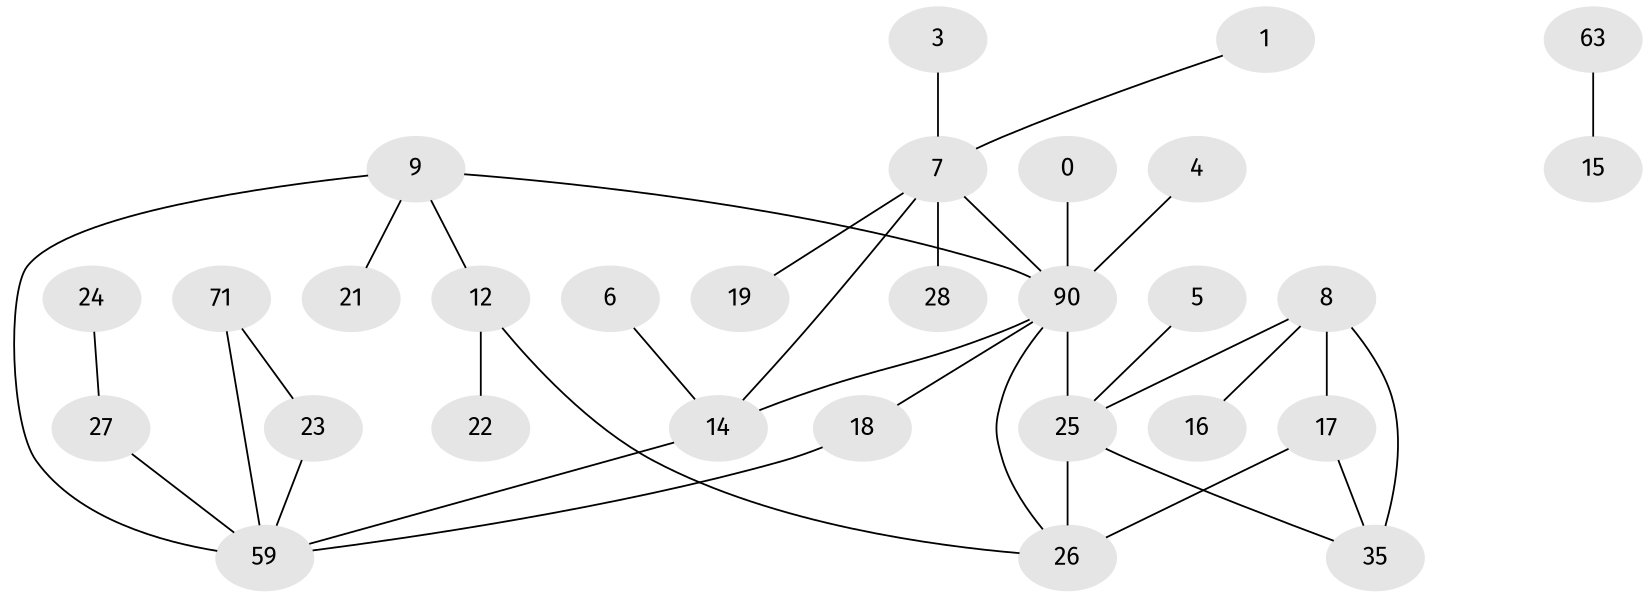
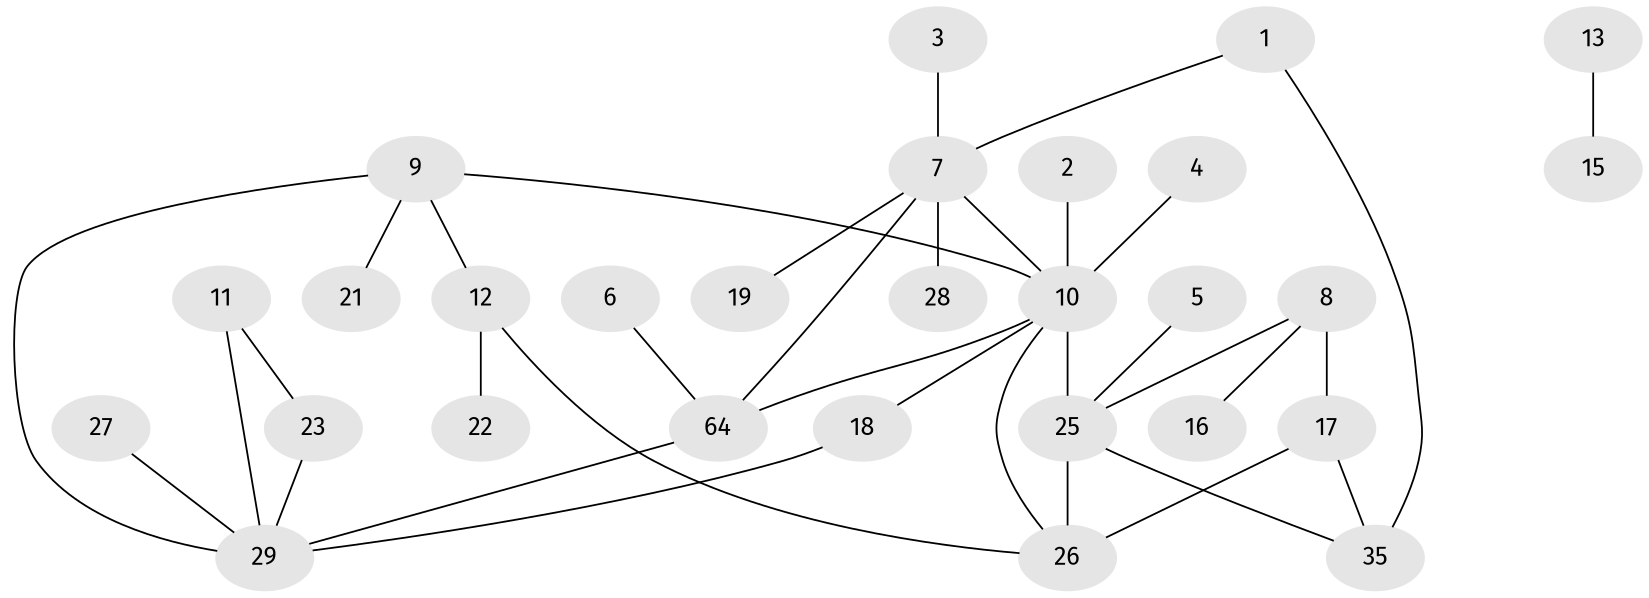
node "63": label "63" -> "13"
node "0": label "0" -> "2"
node "24": removed
node "71": label "71" -> "11"
node "90": label "90" -> "10"
edge "8" -- "35": now "1" -- "35"
node "14": label "14" -> "64"
node "59": label "59" -> "29"
